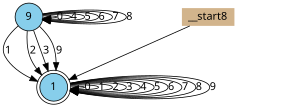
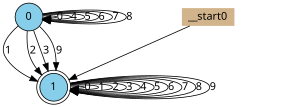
node "9": label "9" -> "0"
node "__start8": label "__start8" -> "__start0"
